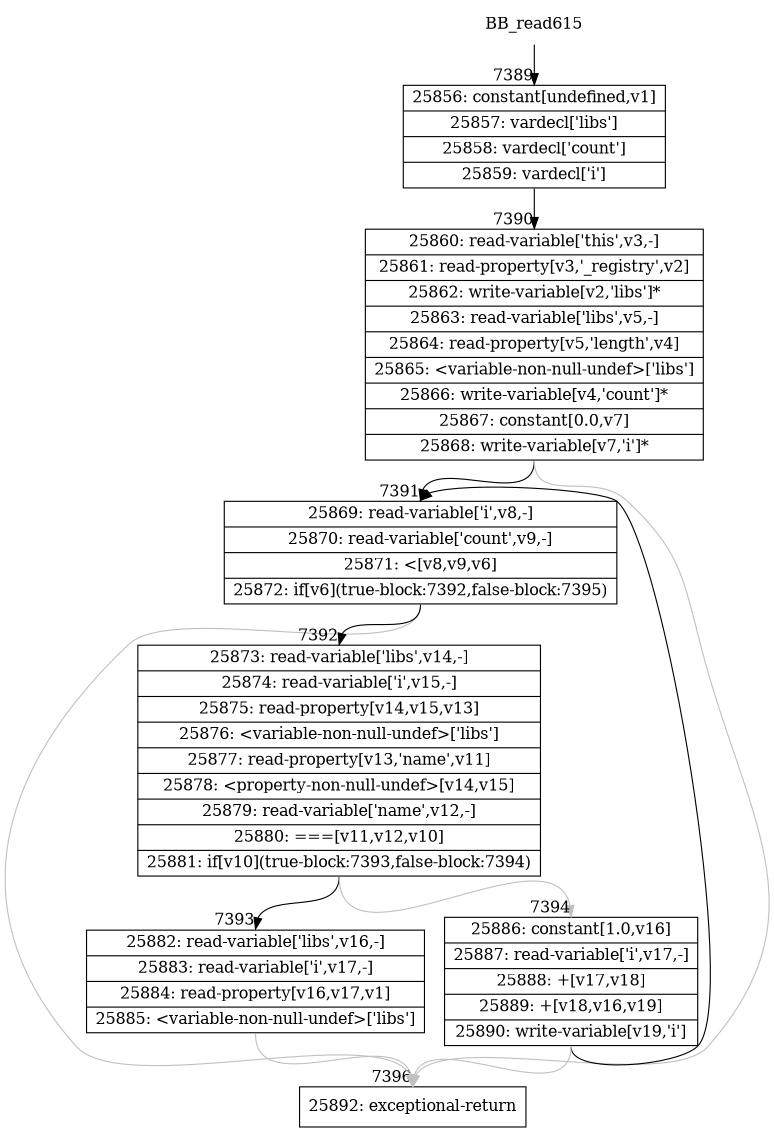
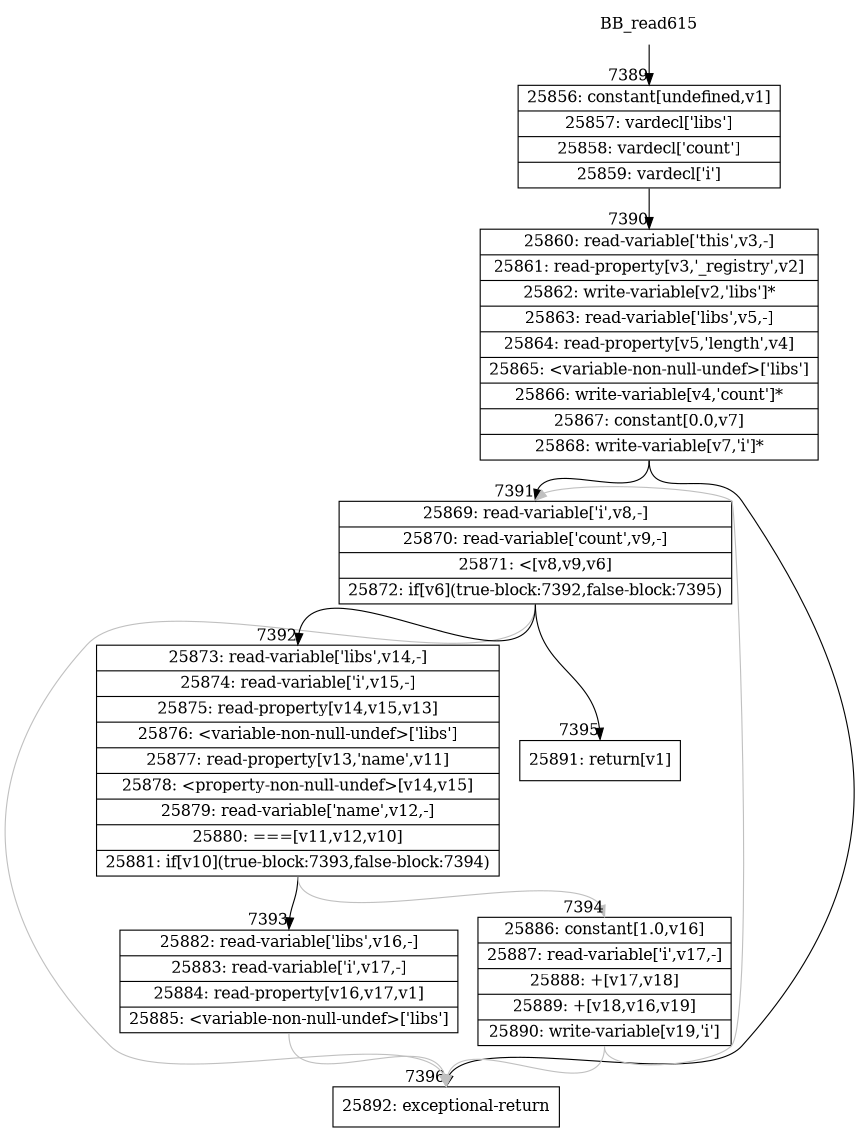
edge "25886: constant[1.0,v16]" -> "25869: read-variable['i',v8,-]": color black -> gray
node "25891: return[v1]": added
edge "25860: read-variable['this',v3,-]" -> "25892: exceptional-return": color gray -> black
